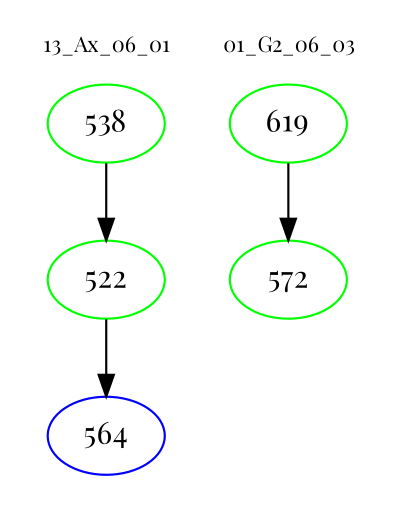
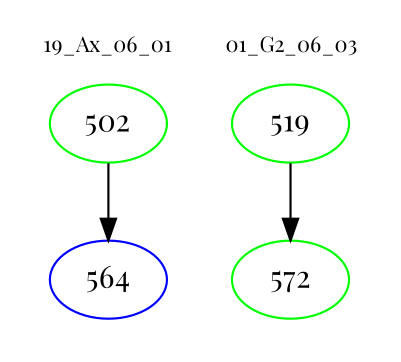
cluster "13_Ax_06_01": label "13_Ax_06_01" -> "19_Ax_06_01"
node "538": removed
node "619": label "619" -> "519"
node "522": label "522" -> "502"
